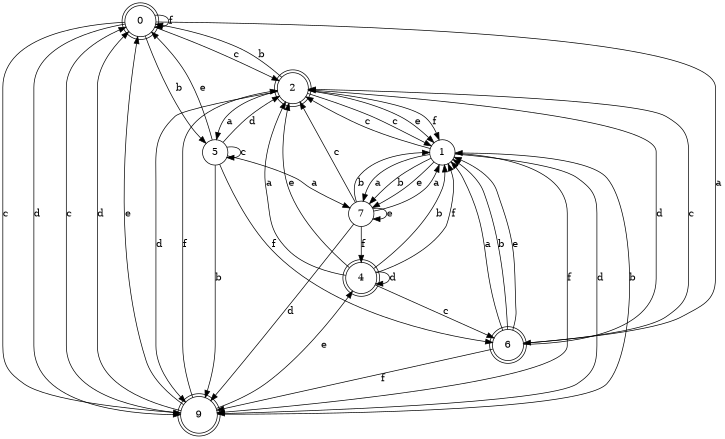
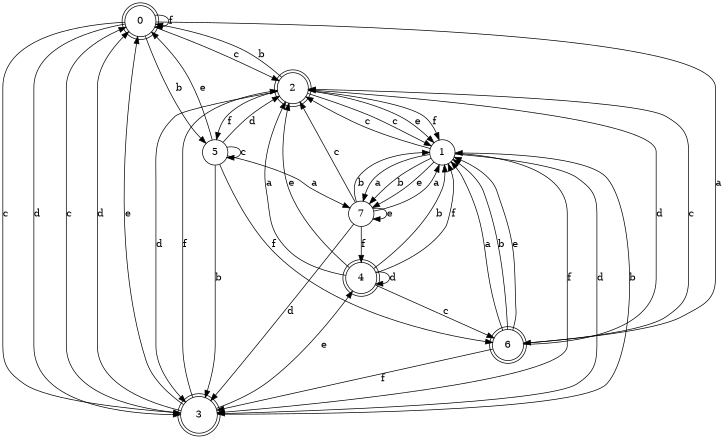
edge "2" -> "5": label "a" -> "f"
node "9": label "9" -> "3"
